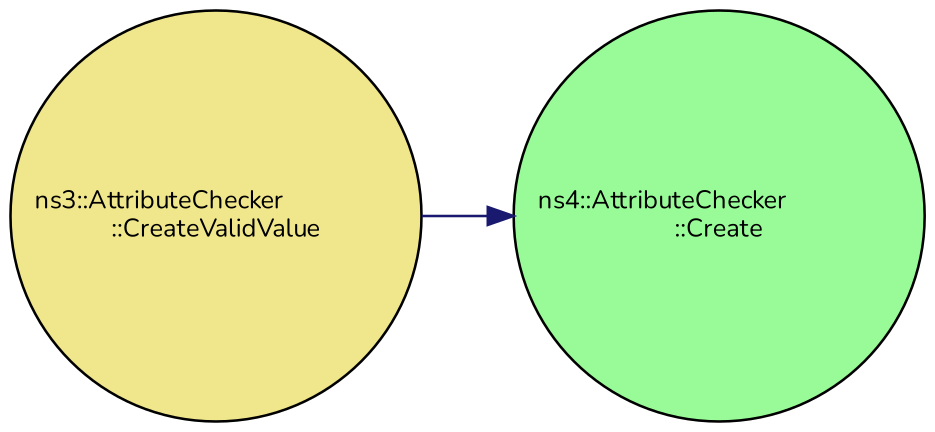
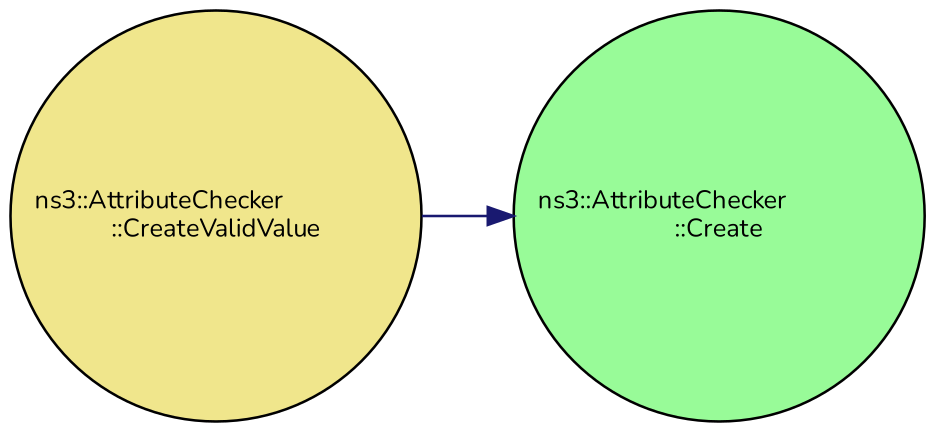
node "ns4::AttributeChecker ::Create": label "ns4::AttributeChecker ::Create" -> "ns3::AttributeChecker ::Create"
